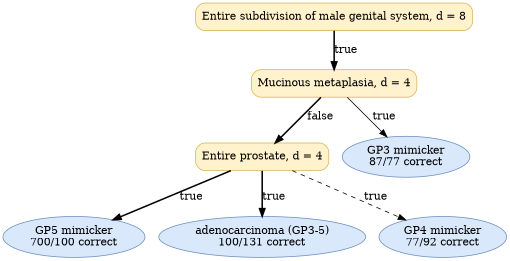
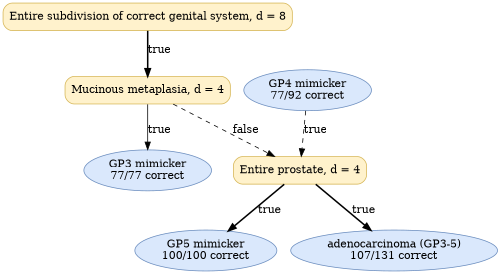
node "Entire subdivision of male genital system, d = 8": label "Entire subdivision of male genital system, d = 8" -> "Entire subdivision of correct genital system, d = 8"
edge "Mucinous metaplasia, d = 4" -> "Entire prostate, d = 4": style bold -> dashed
node "GP3 mimicker": text "87/77 correct" -> "77/77 correct"
edge "Entire prostate, d = 4" -> "GP4 mimicker": reversed
node "GP5 mimicker": text "700/100 correct" -> "100/100 correct"
node "adenocarcinoma (GP3-5)": text "100/131 correct" -> "107/131 correct"
